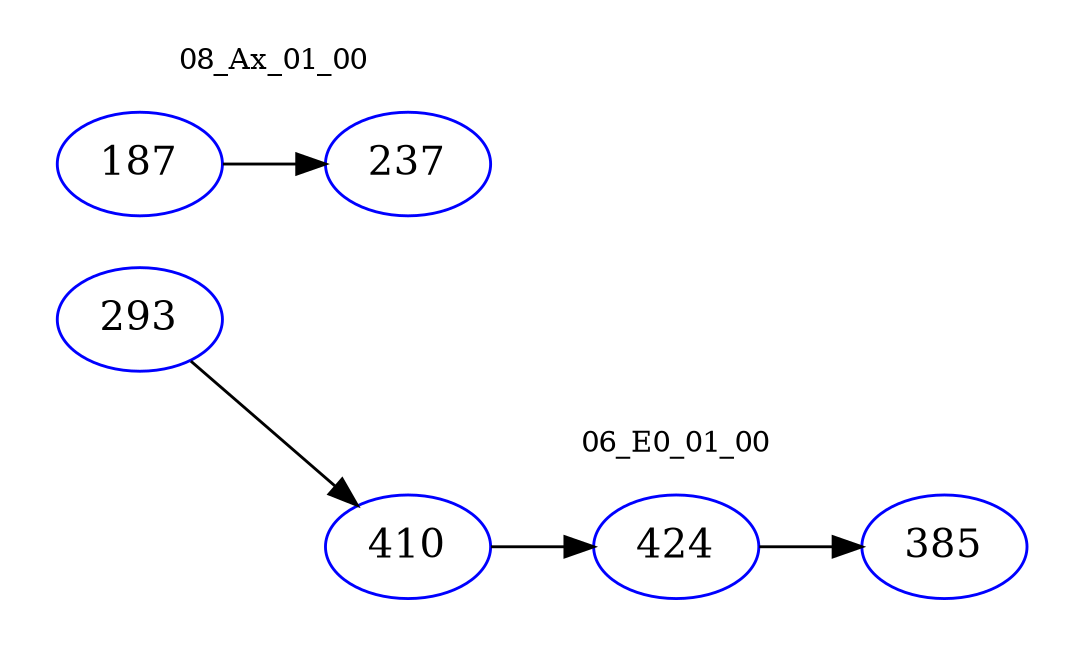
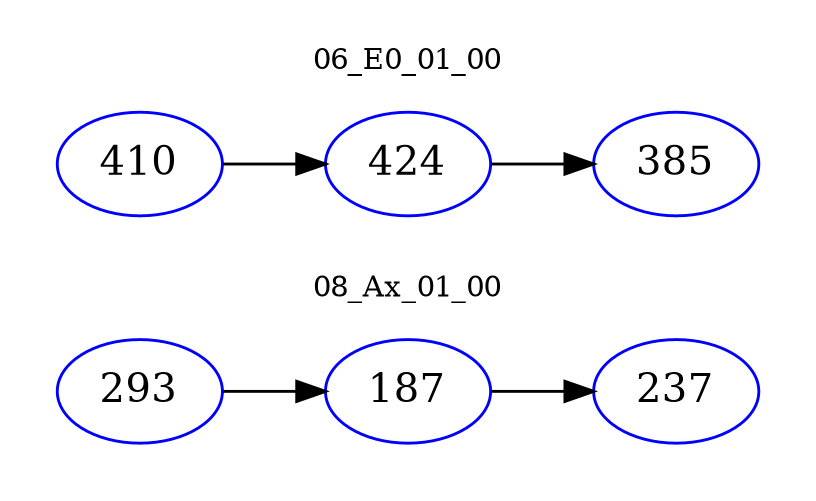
edge "293" -> "410": now "293" -> "187"
